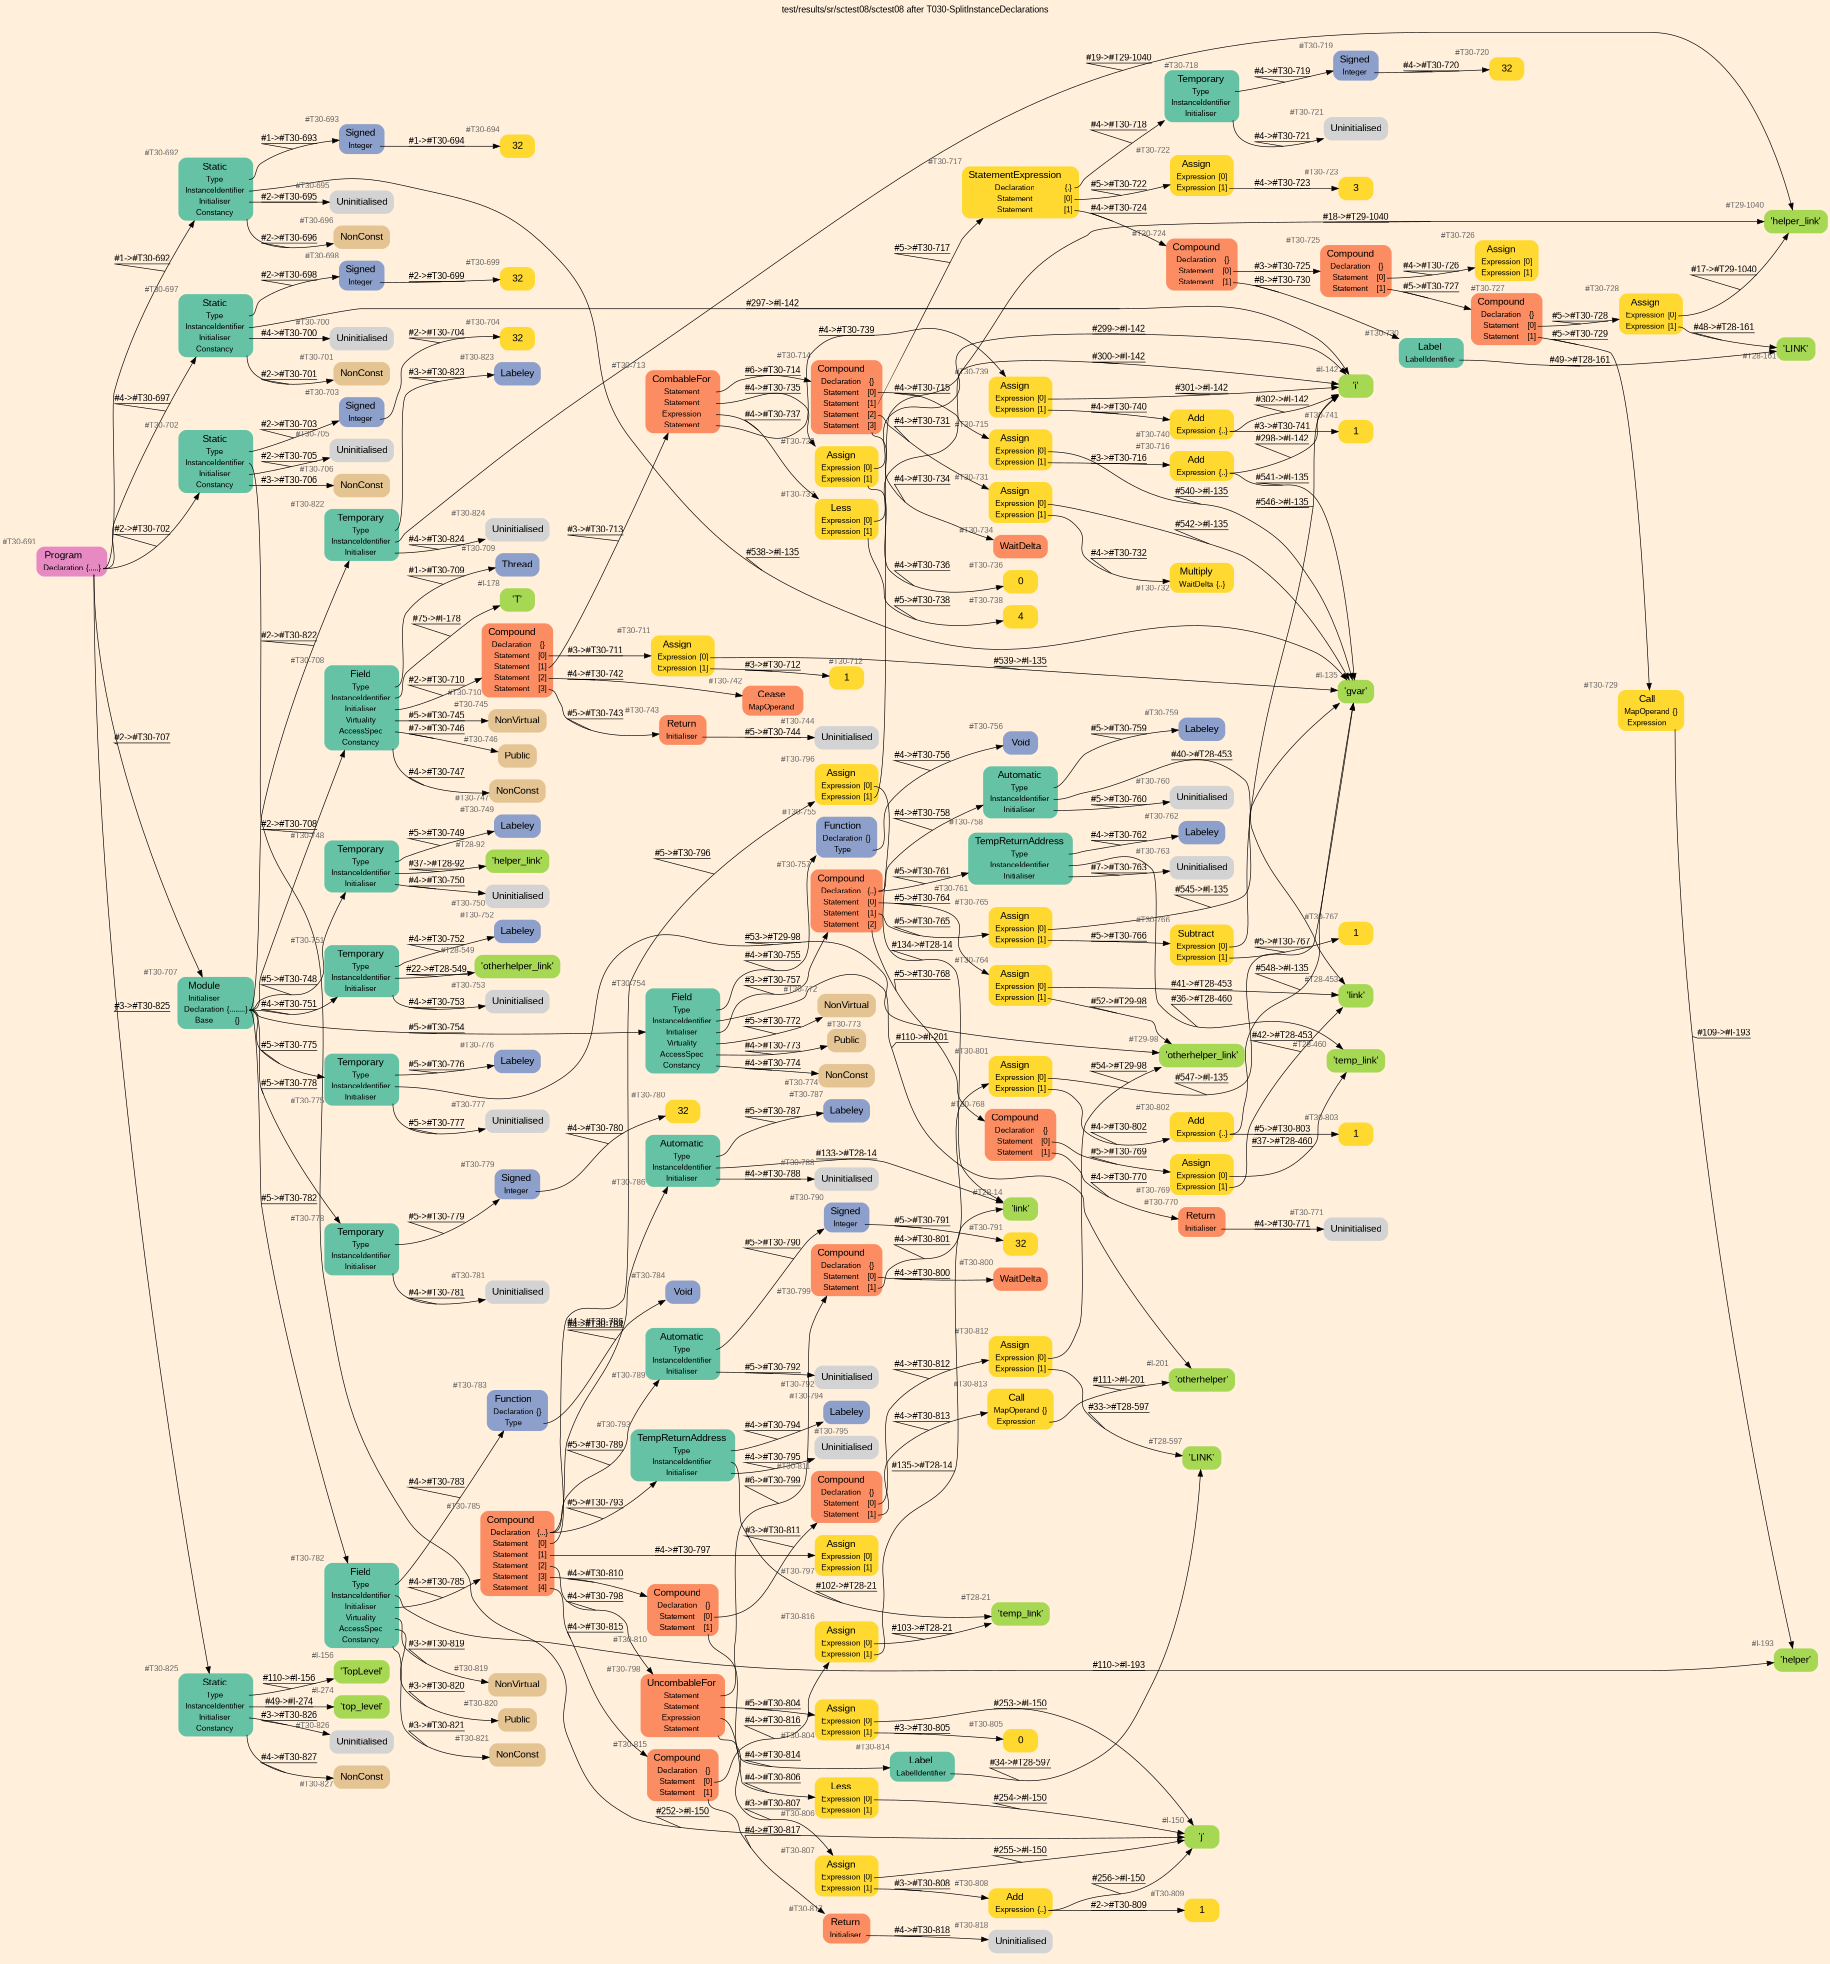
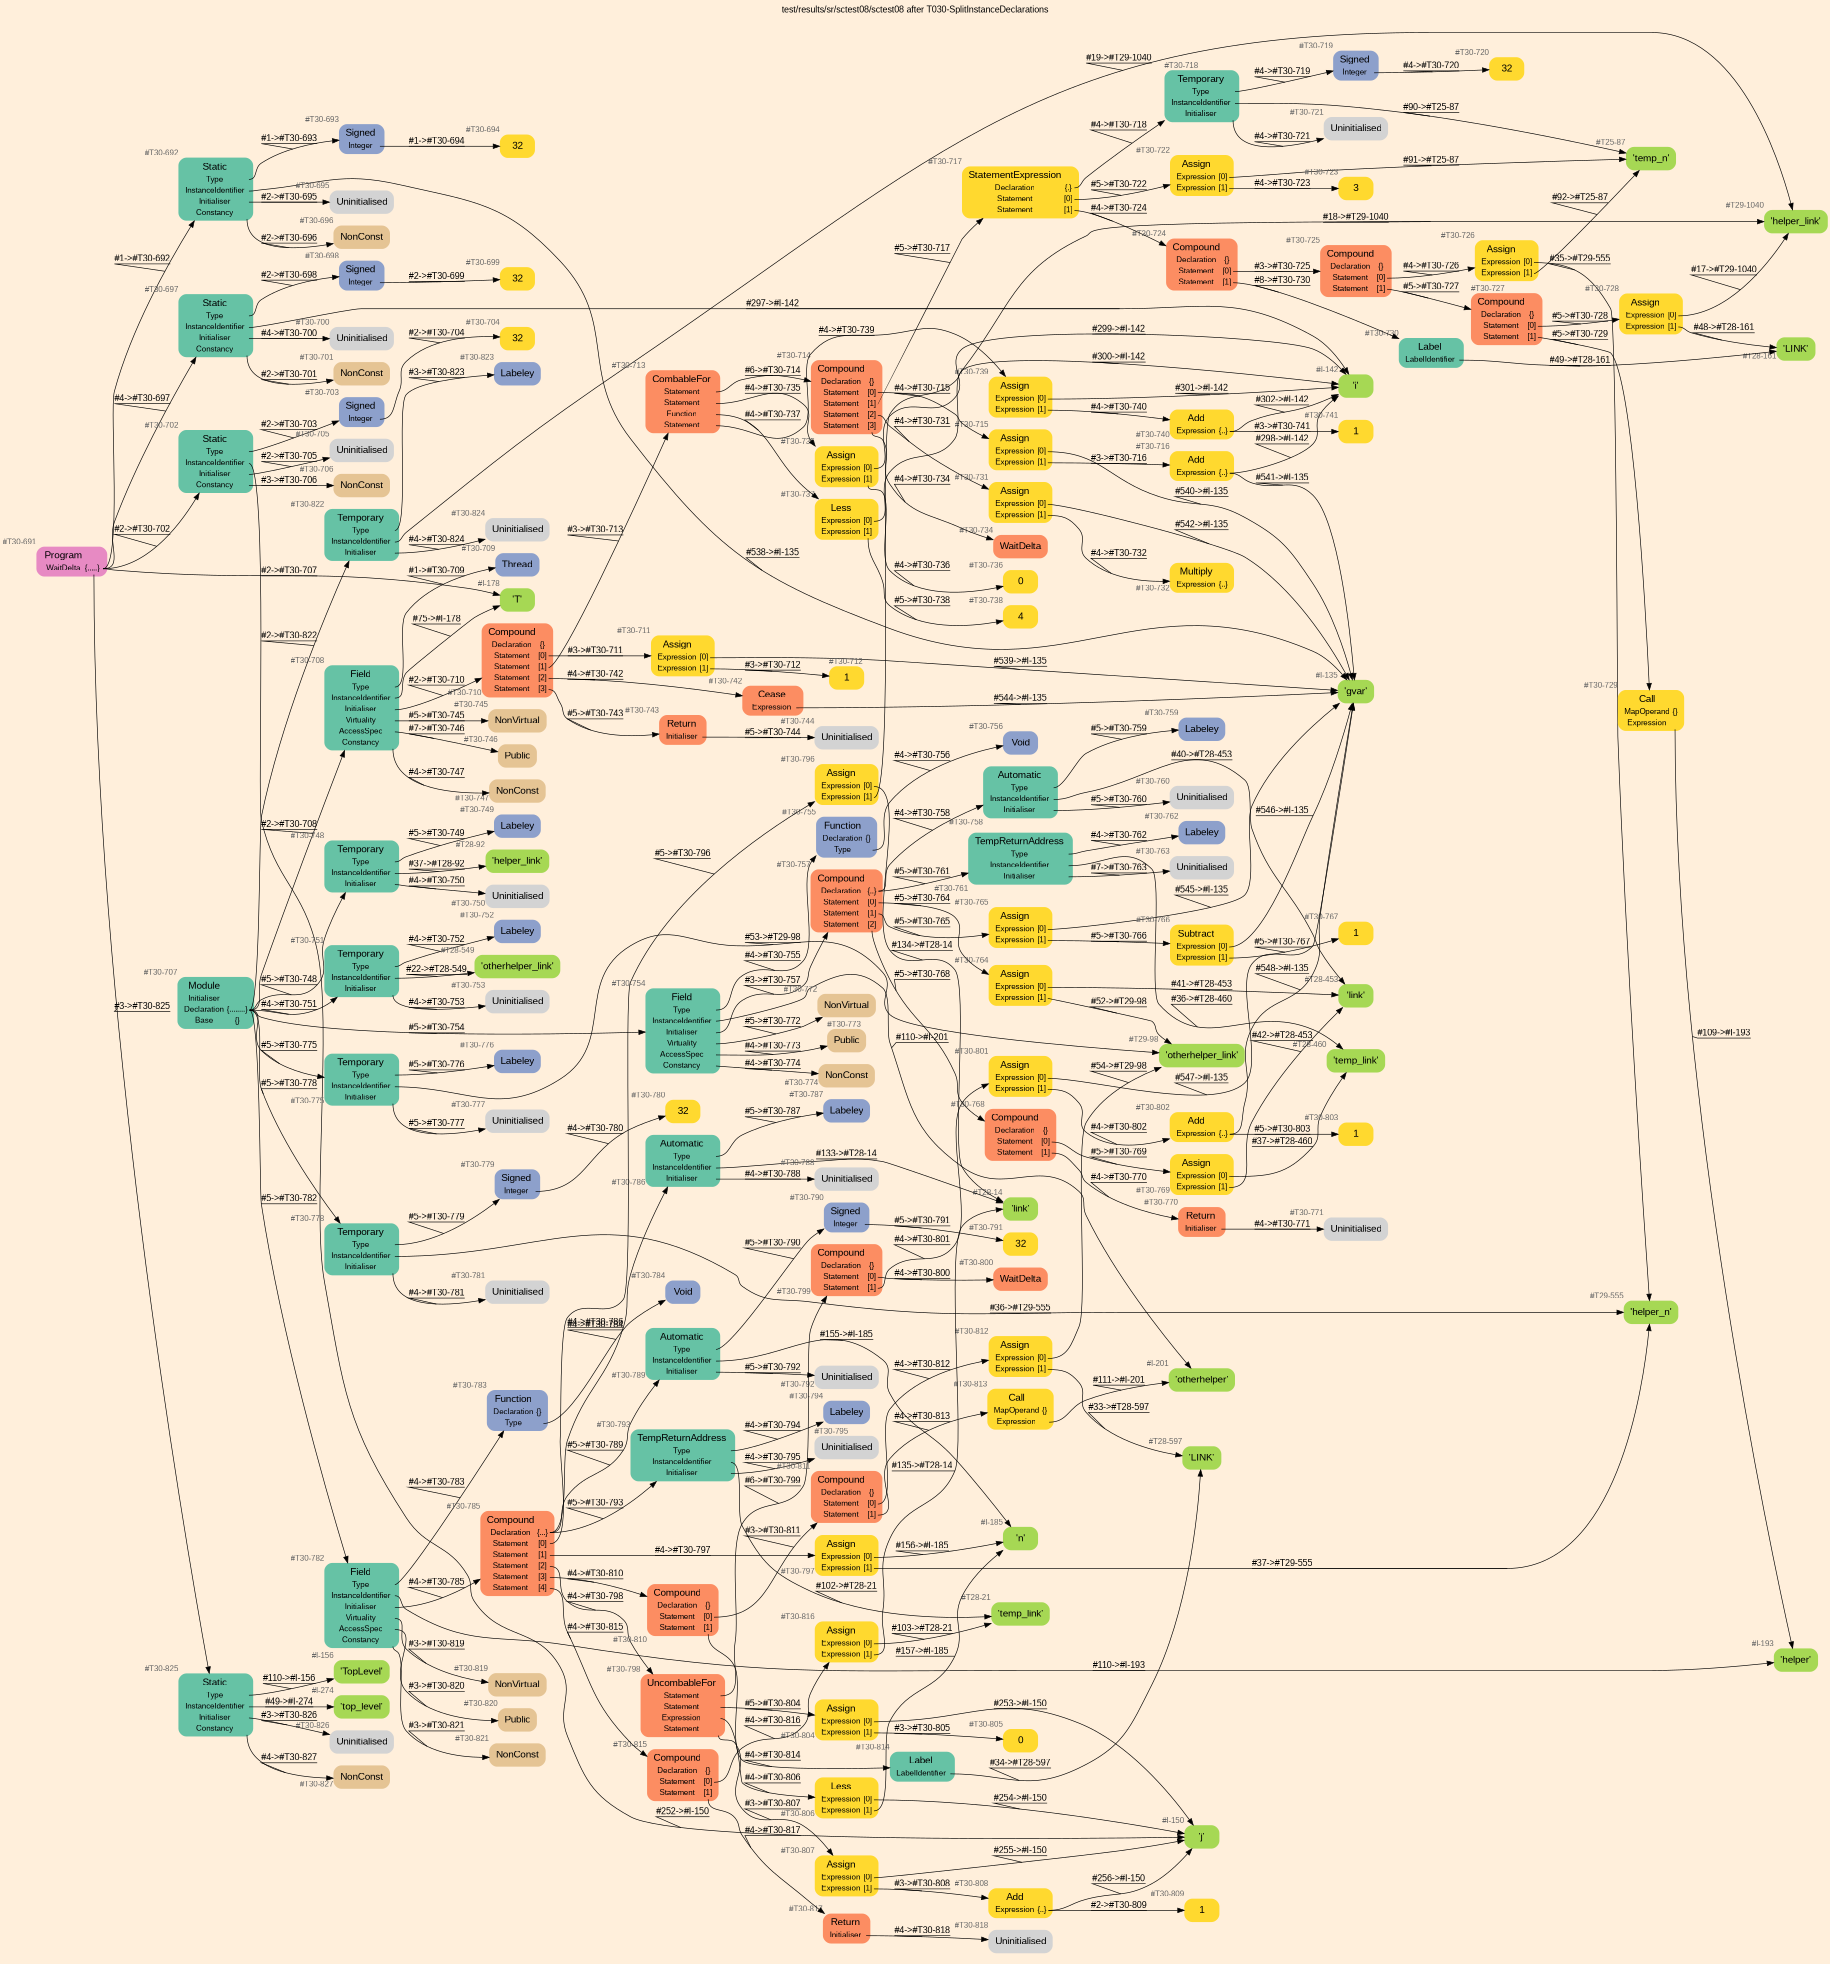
node "'temp_n'": added
node "CombableFor": text "Expression" -> "Function"
node "Program": text "Declaration" -> "WaitDelta"
node "Multiply": text "WaitDelta" -> "Expression"
edge "Subtract" -> "'i'": now "Subtract" -> "'gvar'"
edge "Cease" -> "'gvar'": added, label "#544->#I-135"
node "Cease": text "MapOperand" -> "Expression"
edge "Program" -> "Module": now "Program" -> "'T'"
node "'helper_n'": added
node "'n'": added
